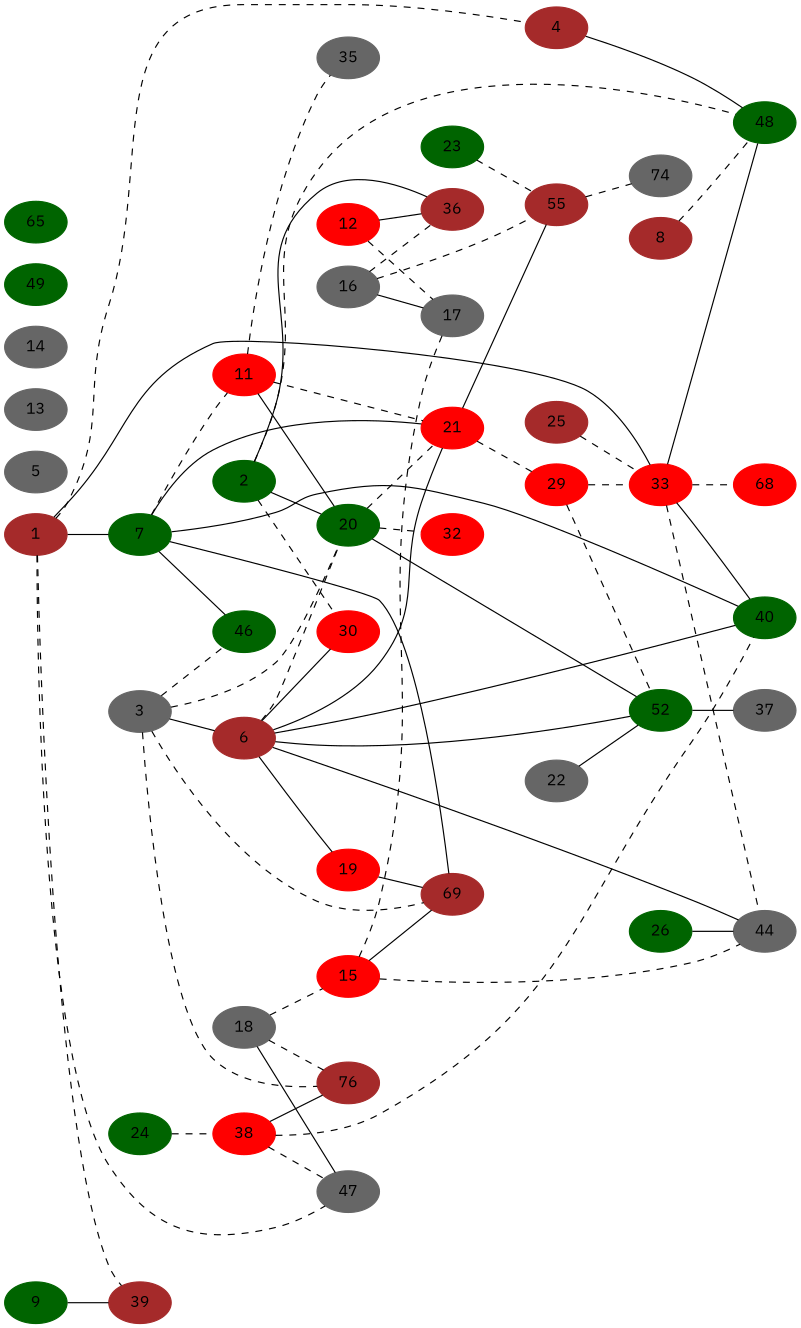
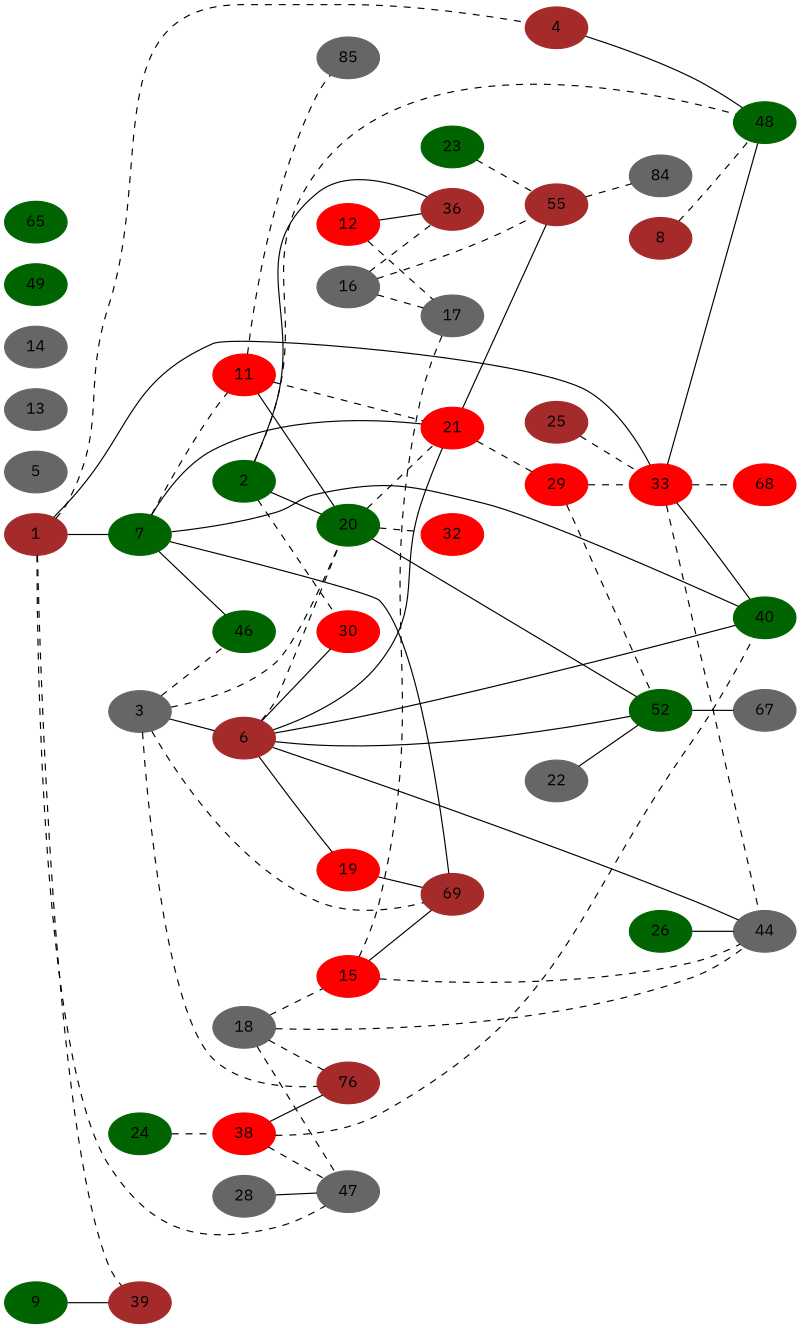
node "35": label "35" -> "85"
node "74": label "74" -> "84"
edge "16" -- "17": style solid -> dashed
node "37": label "37" -> "67"
edge "44" -- "18": added
edge "18" -- "47": style solid -> dashed
node "28": added
